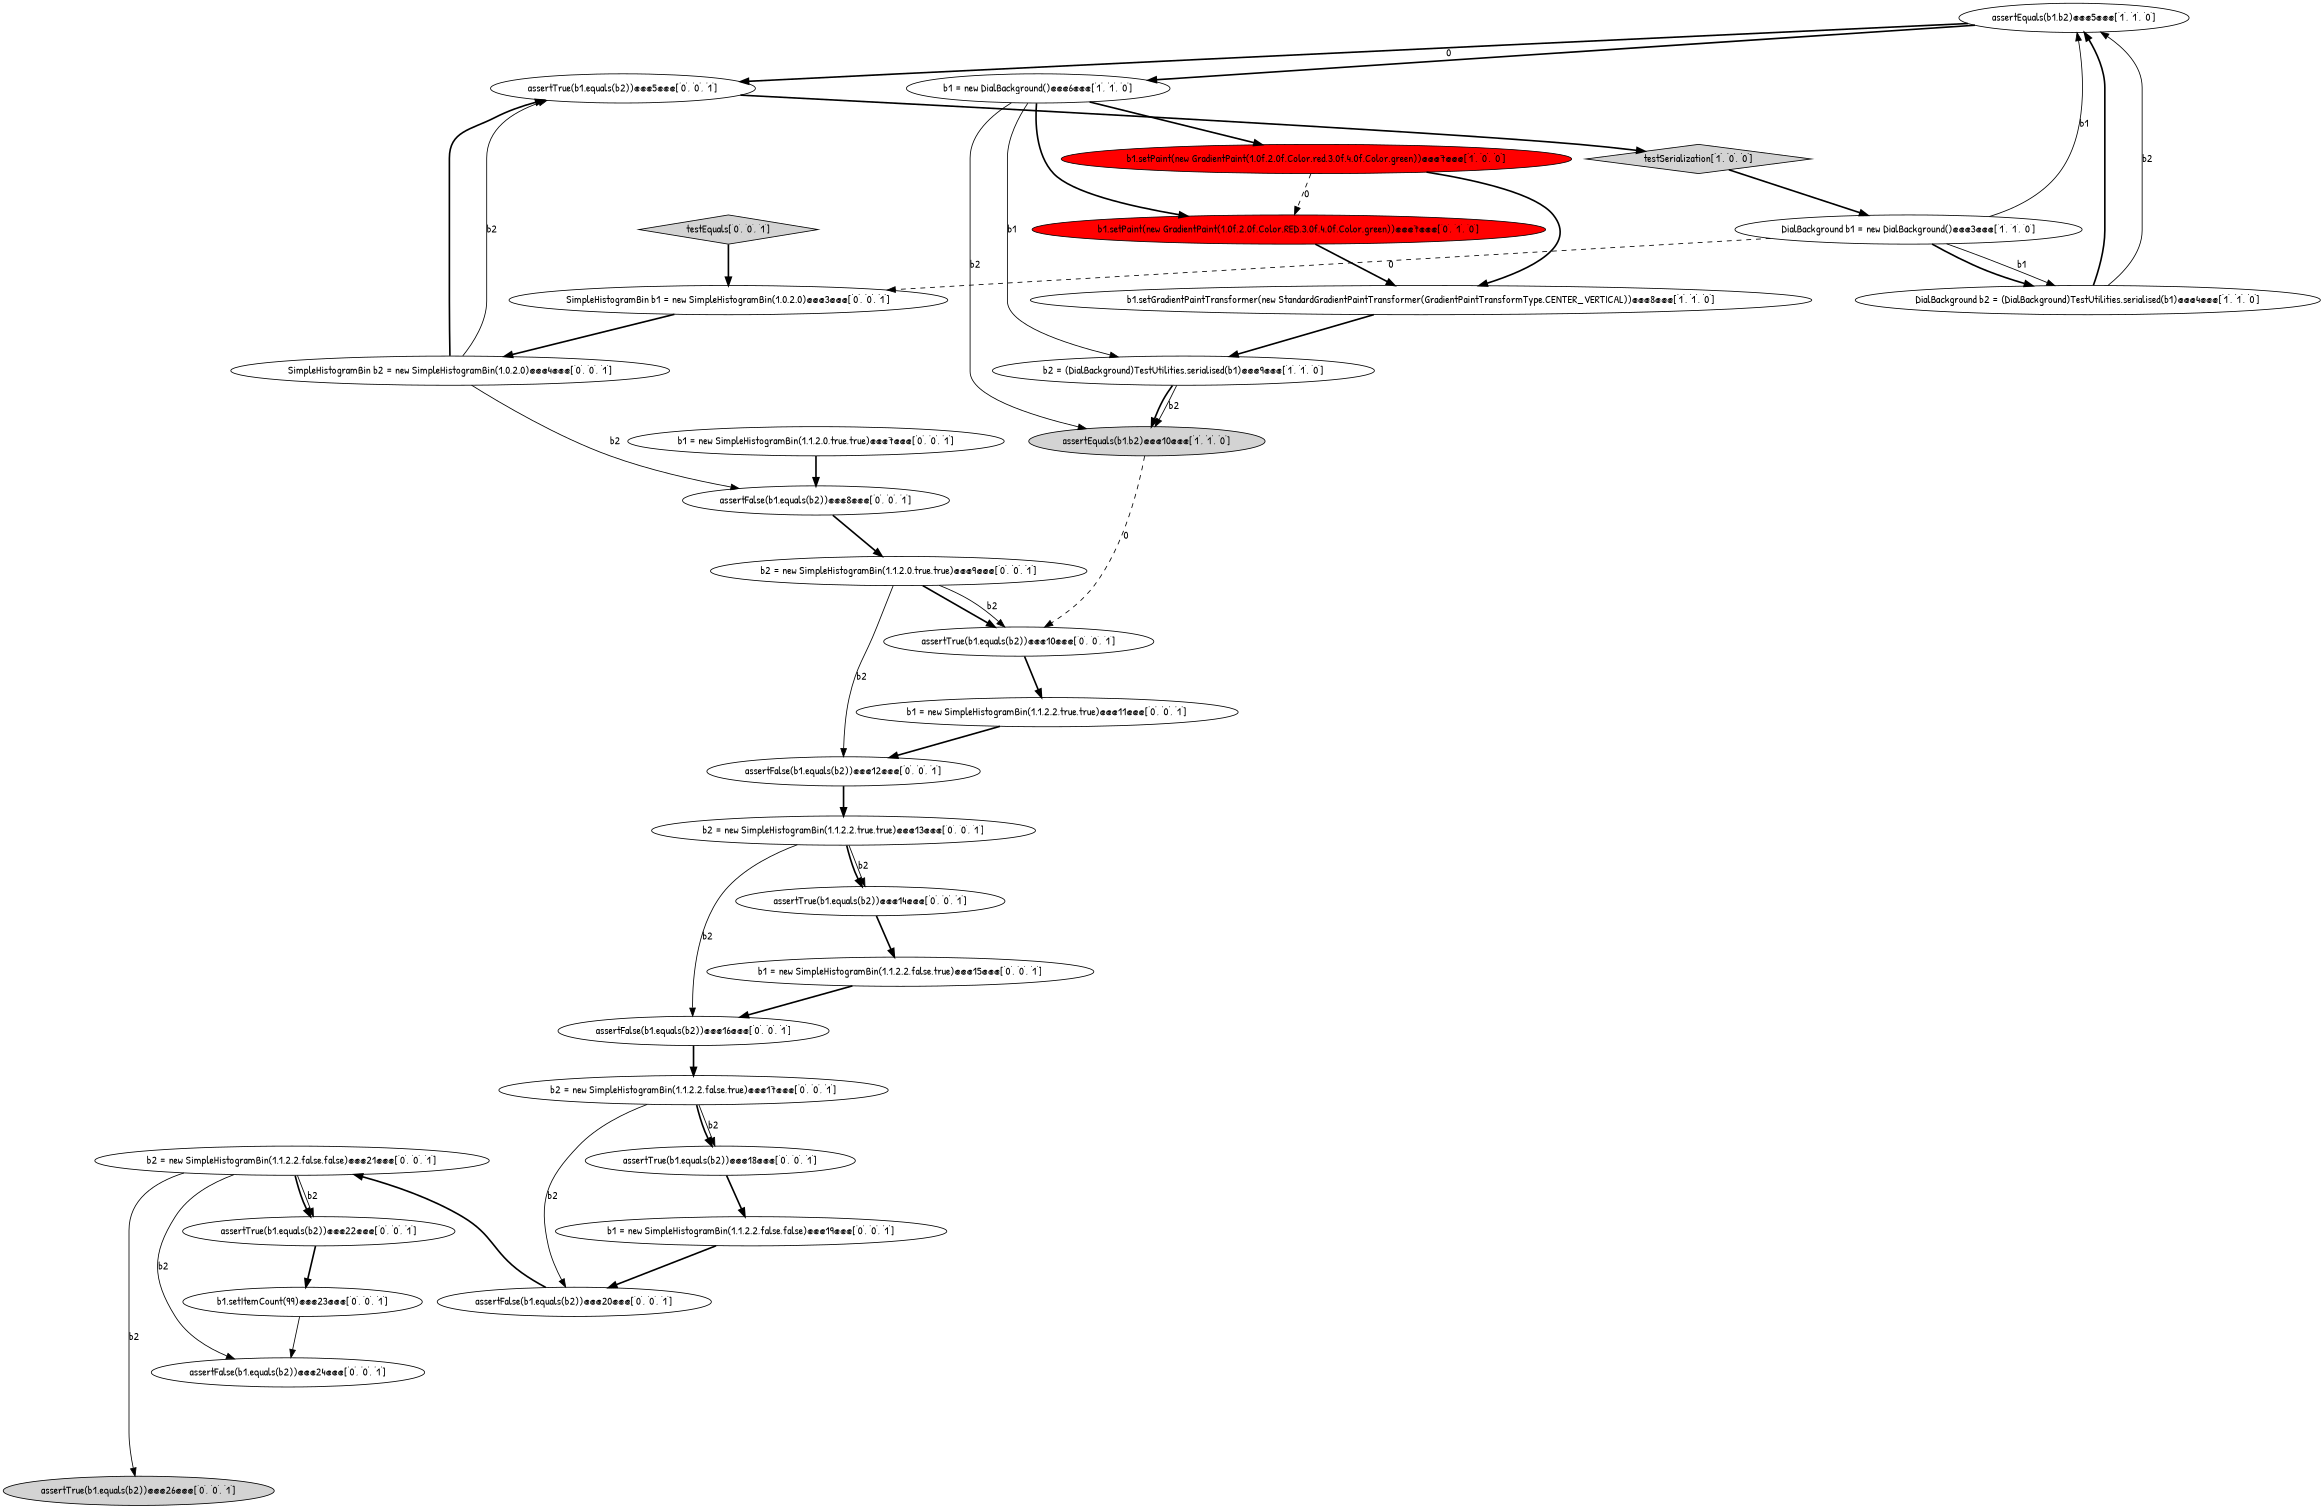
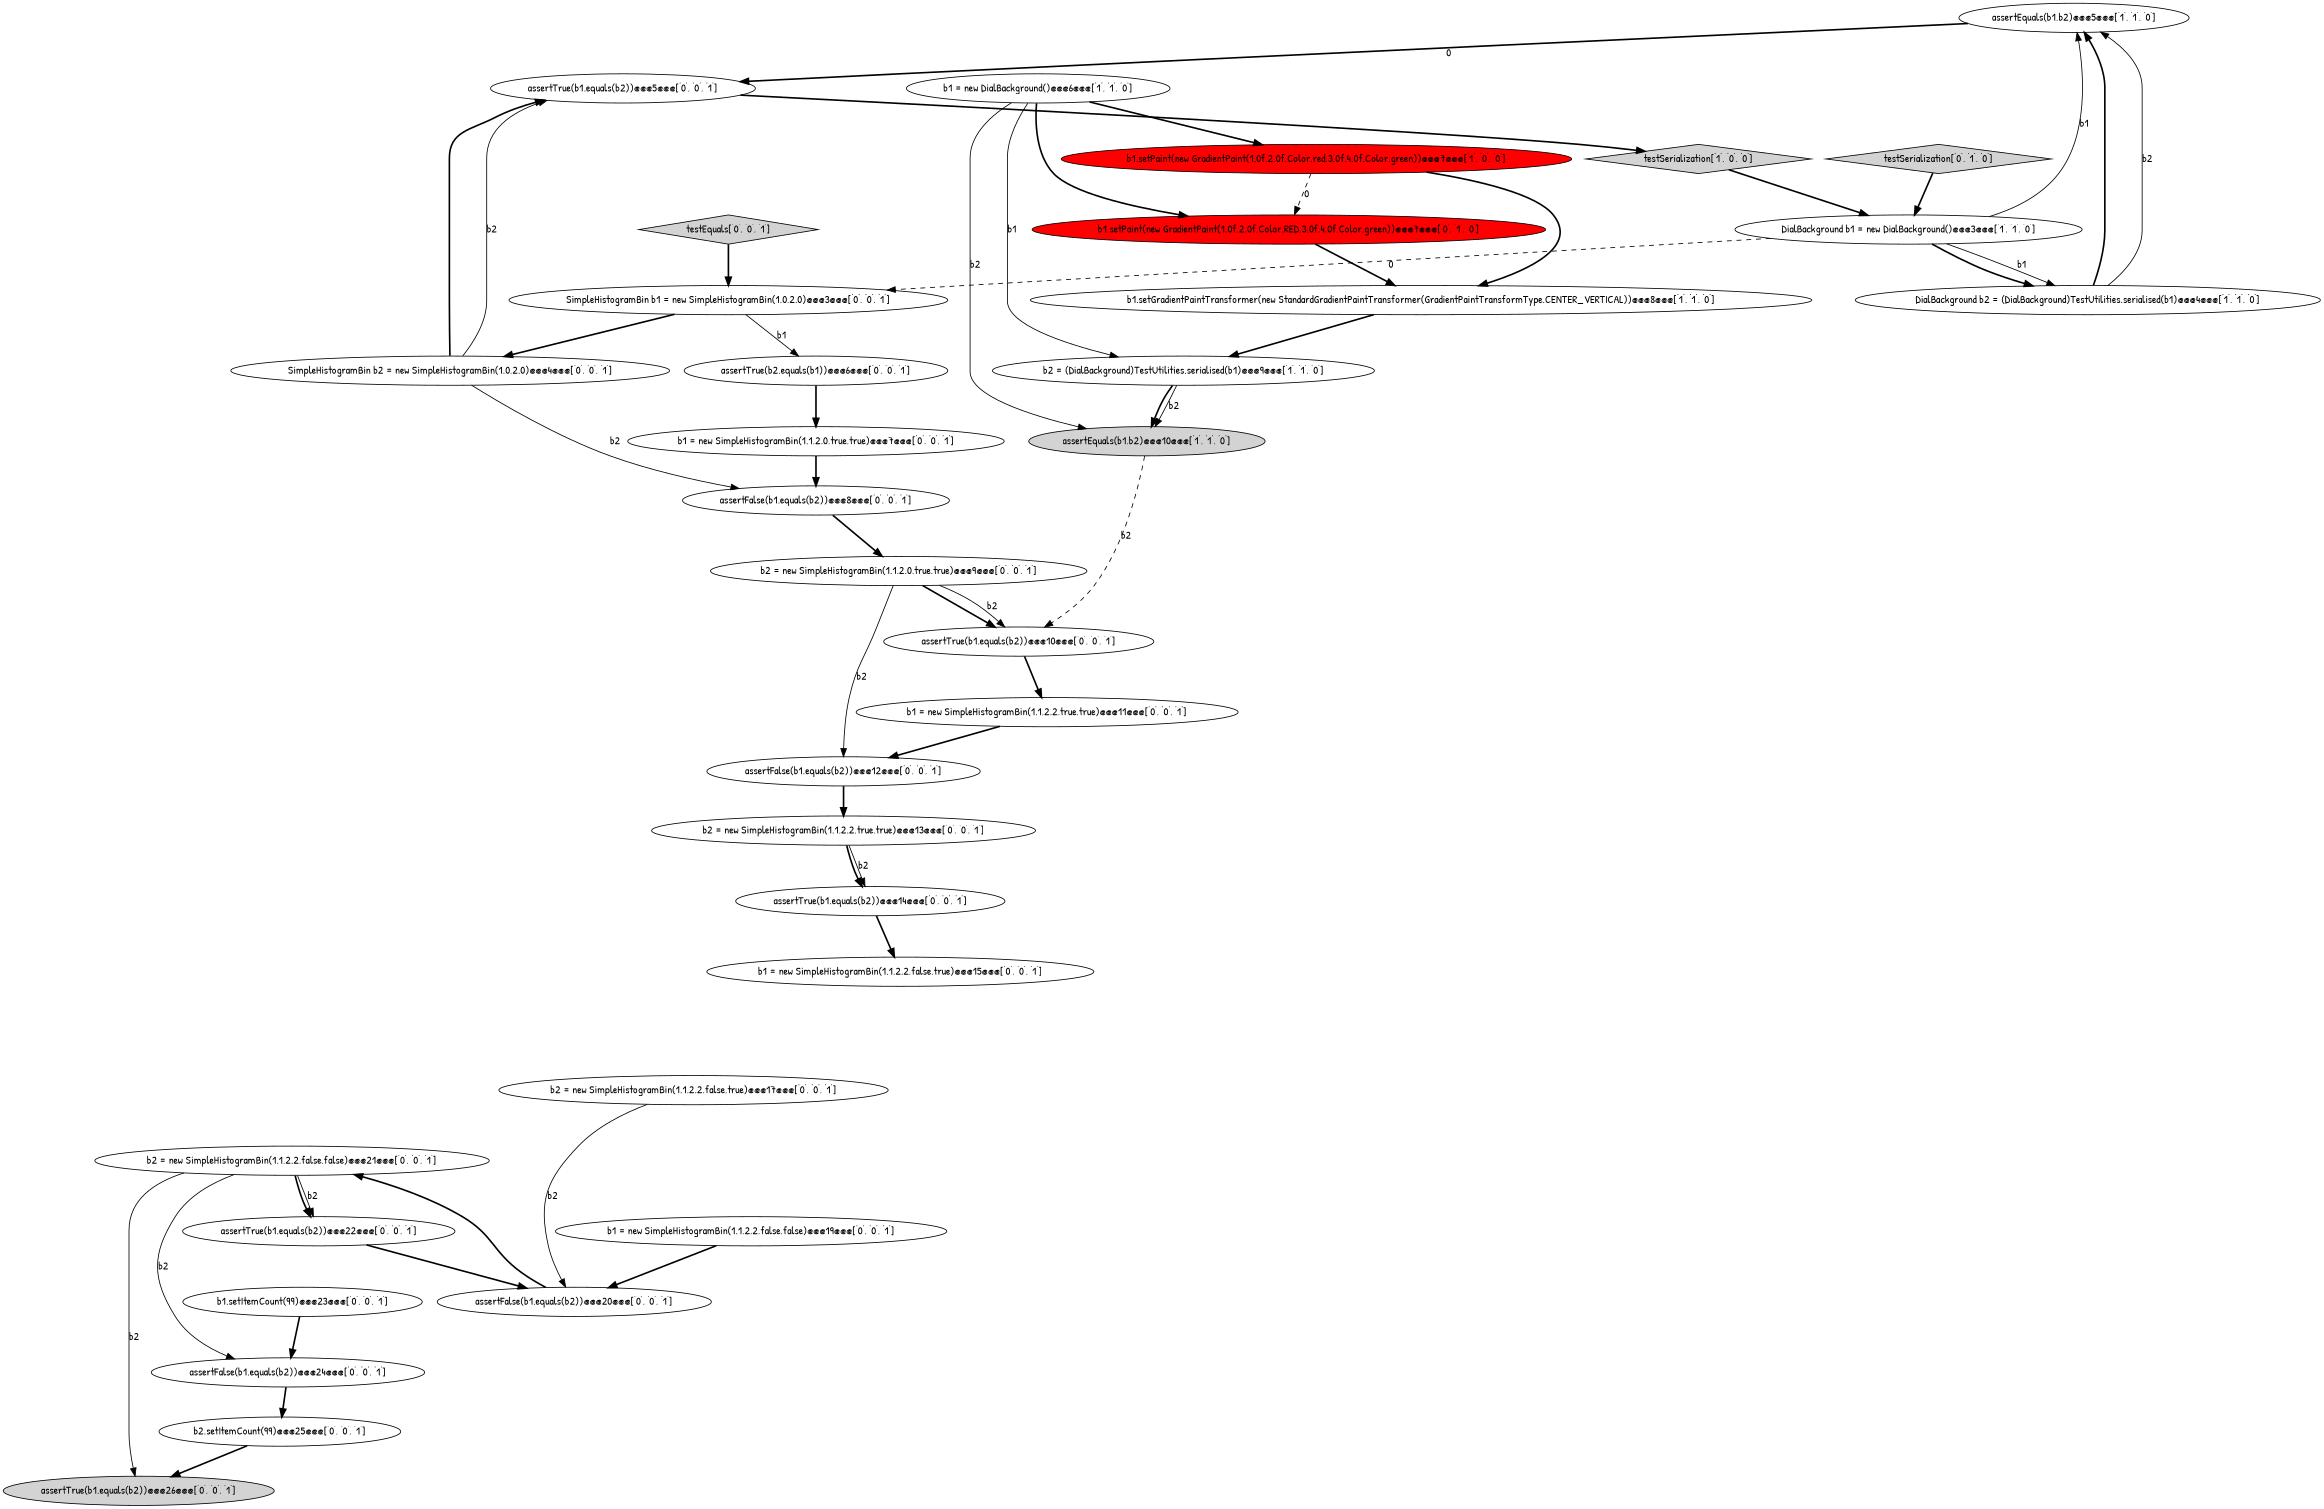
edge "assertEquals(b1,b2)@@@5@@@['1', '1', '0']" -> "b1 = new DialBackground()@@@6@@@['1', '1', '0']": removed
node "testSerialization['0', '1', '0']": added
node "assertTrue(b2.equals(b1))@@@6@@@['0', '0', '1']": added
edge "assertEquals(b1,b2)@@@10@@@['1', '1', '0']" -> "assertTrue(b1.equals(b2))@@@10@@@['0', '0', '1']": label "0" -> "b2"
node "assertFalse(b1.equals(b2))@@@16@@@['0', '0', '1']": removed
node "assertTrue(b1.equals(b2))@@@18@@@['0', '0', '1']": removed
edge "assertTrue(b1.equals(b2))@@@22@@@['0', '0', '1']" -> "b1.setItemCount(99)@@@23@@@['0', '0', '1']": now "assertTrue(b1.equals(b2))@@@22@@@['0', '0', '1']" -> "assertFalse(b1.equals(b2))@@@20@@@['0', '0', '1']"
edge "b1.setItemCount(99)@@@23@@@['0', '0', '1']" -> "assertFalse(b1.equals(b2))@@@24@@@['0', '0', '1']": style solid -> bold
node "b2.setItemCount(99)@@@25@@@['0', '0', '1']": added
